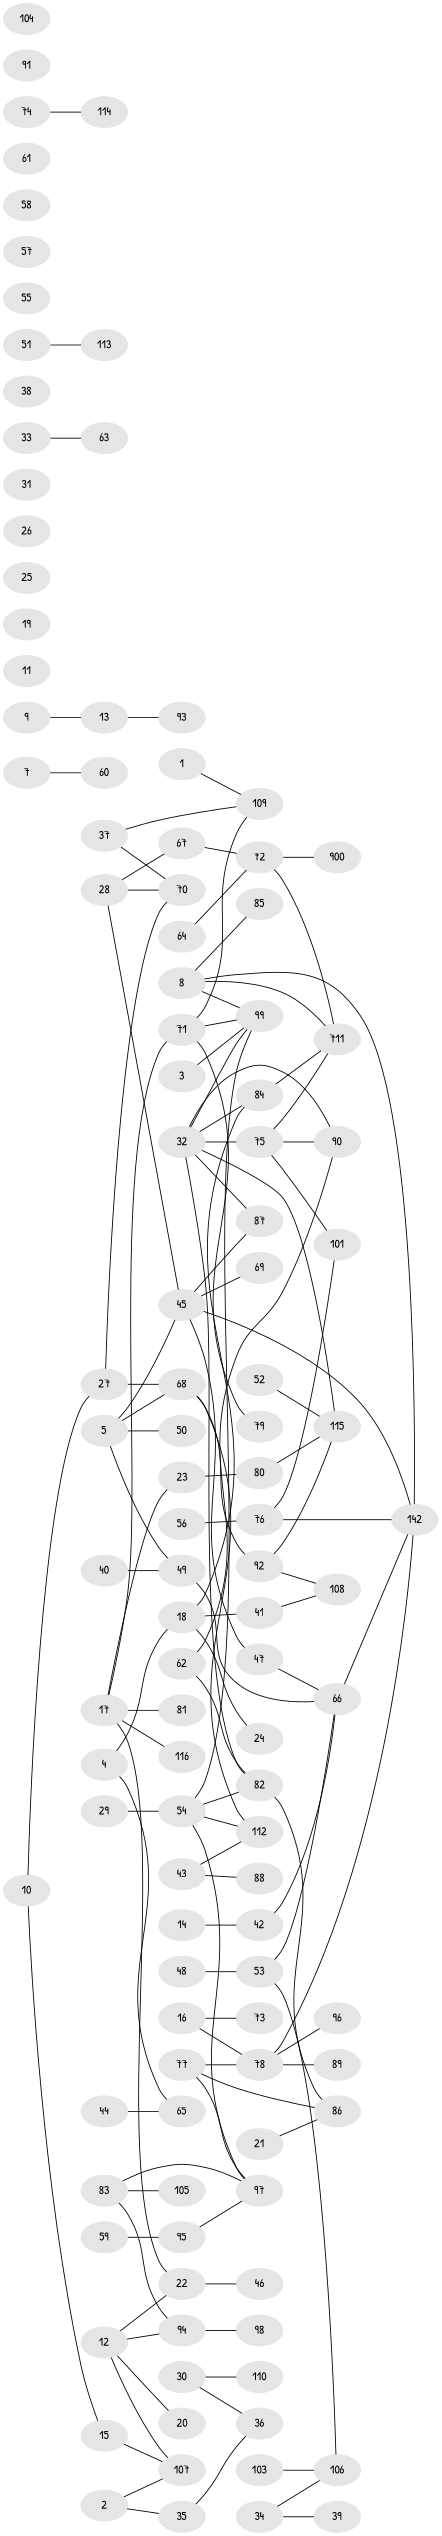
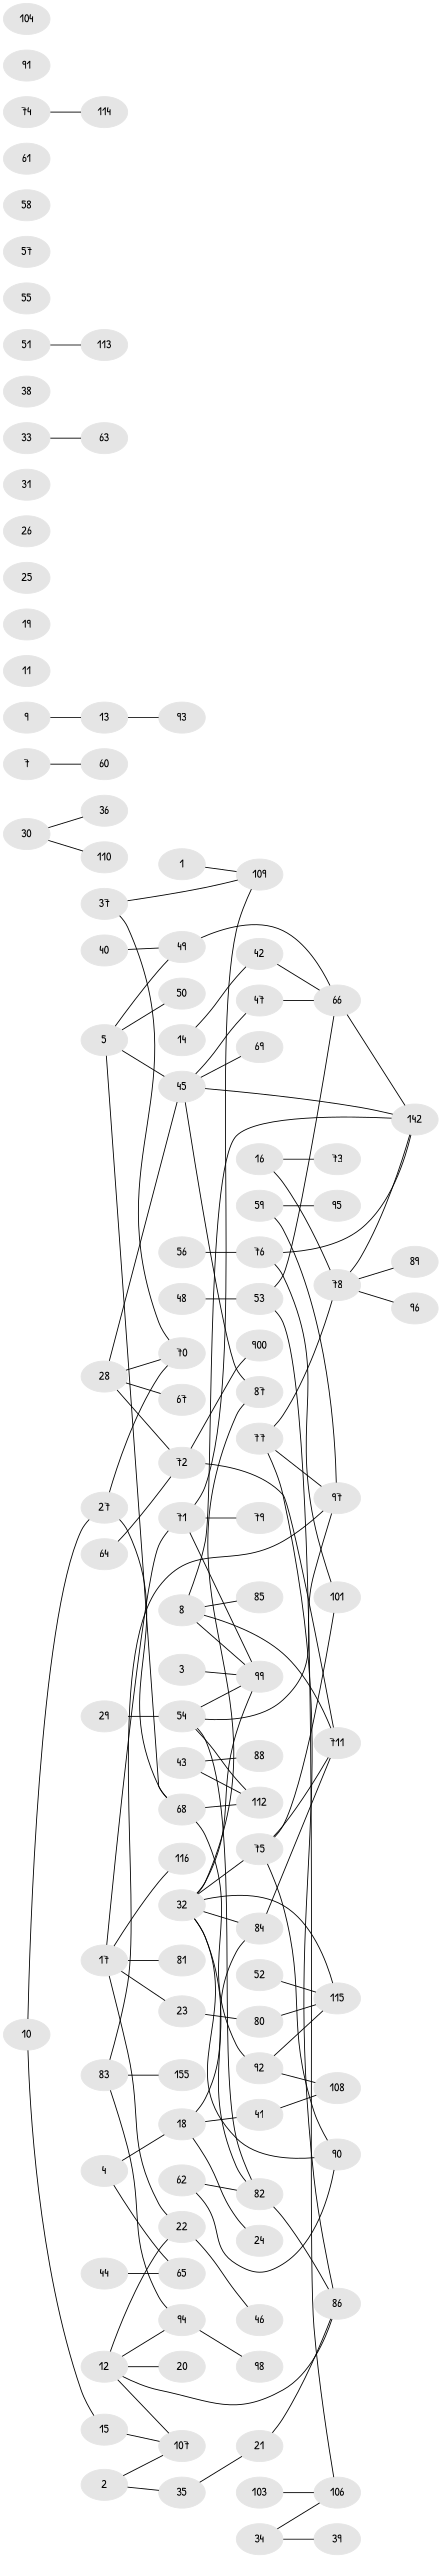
edge "67" -- "72": now "28" -- "72"
node "105": label "105" -> "155"
edge "97" -- "95": now "97" -- "59"
edge "86" -- "12": added
edge "36" -- "35": now "21" -- "35"
